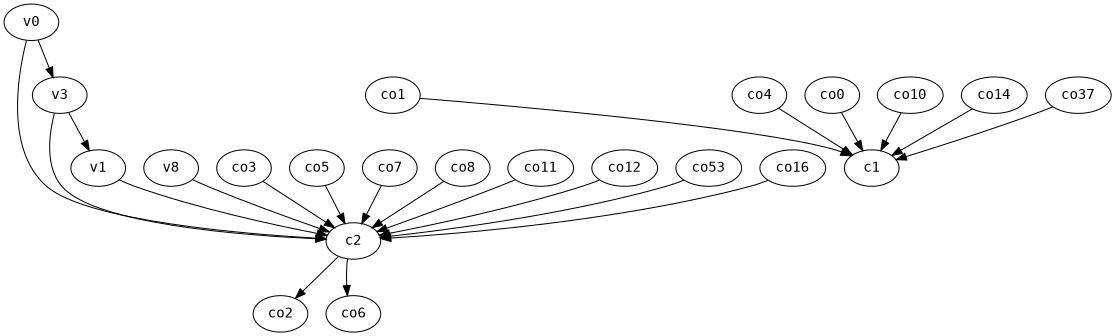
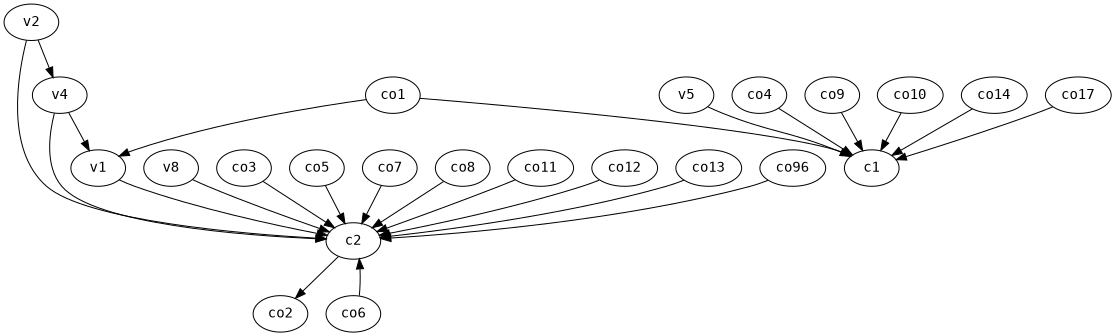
node "v0": label "v0" -> "v2"
node "v3": label "v3" -> "v4"
node "v5": added
node "co0": label "co0" -> "co9"
node "co37": label "co37" -> "co17"
edge "co1" -> "v1": added
node "co53": label "co53" -> "co13"
node "co16": label "co16" -> "co96"
edge "c2" -> "co6": reversed
